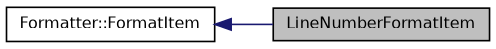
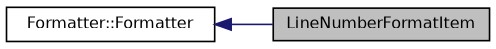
node "Formatter::FormatItem": label "Formatter::FormatItem" -> "Formatter::Formatter"
